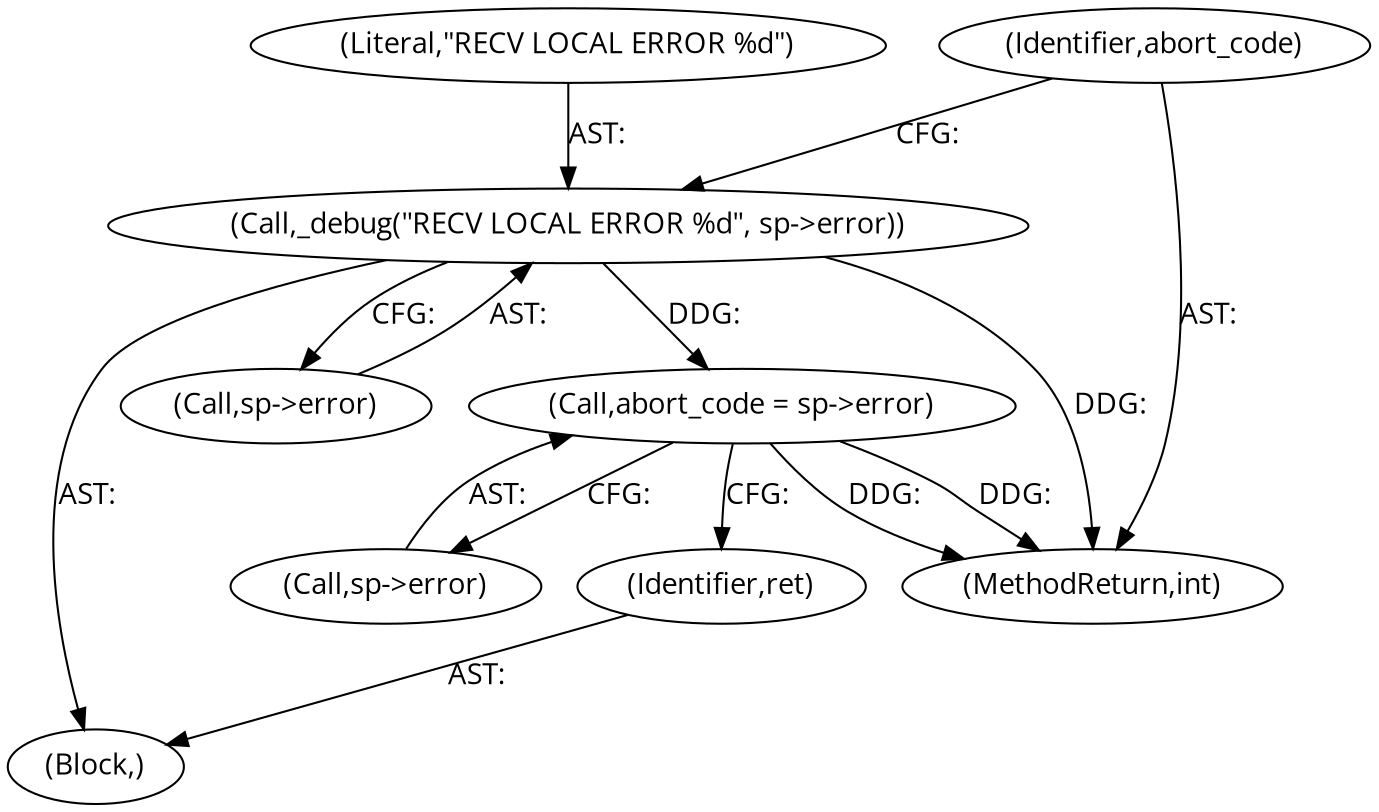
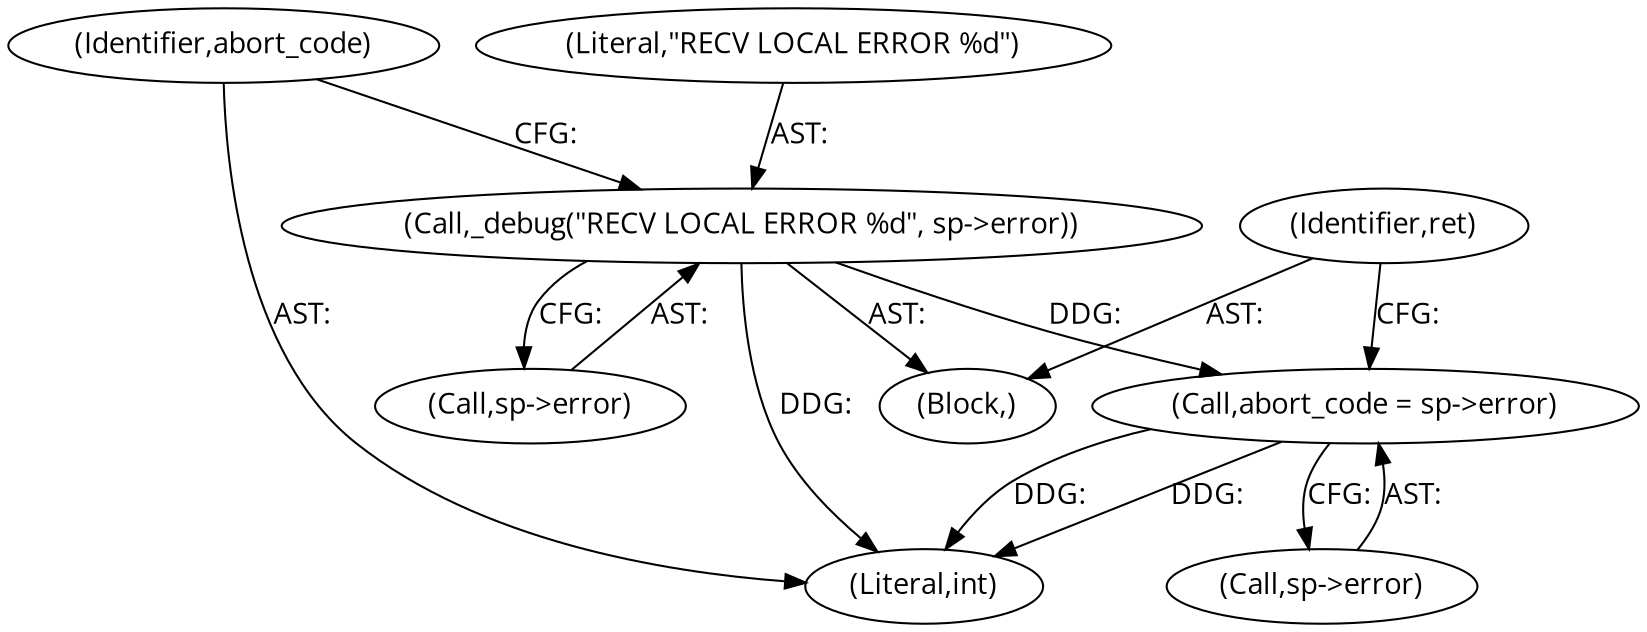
edge "(Call,abort_code = sp->error)" -> "(Identifier,ret)": reversed
node "(MethodReturn,int)": label "(MethodReturn,int)" -> "(Literal,int)"
